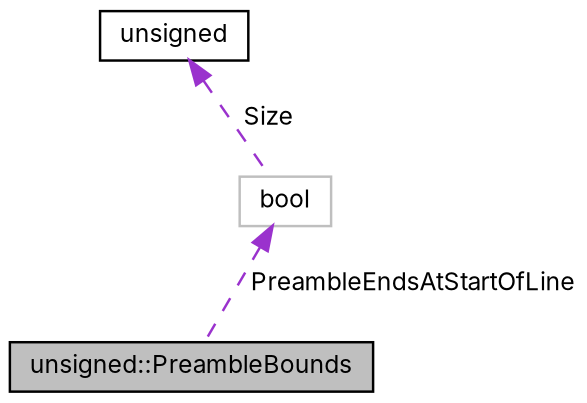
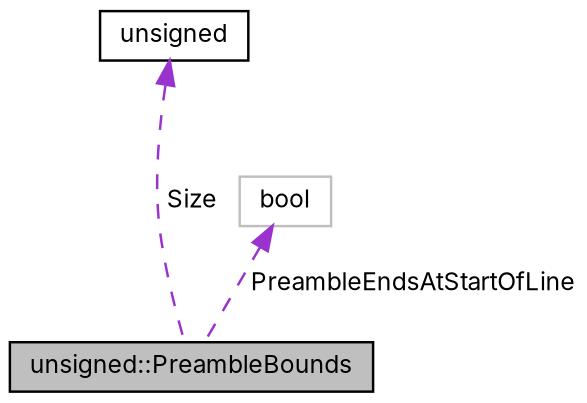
edge "bool" -> "unsigned": now "unsigned::PreambleBounds" -> "unsigned"
